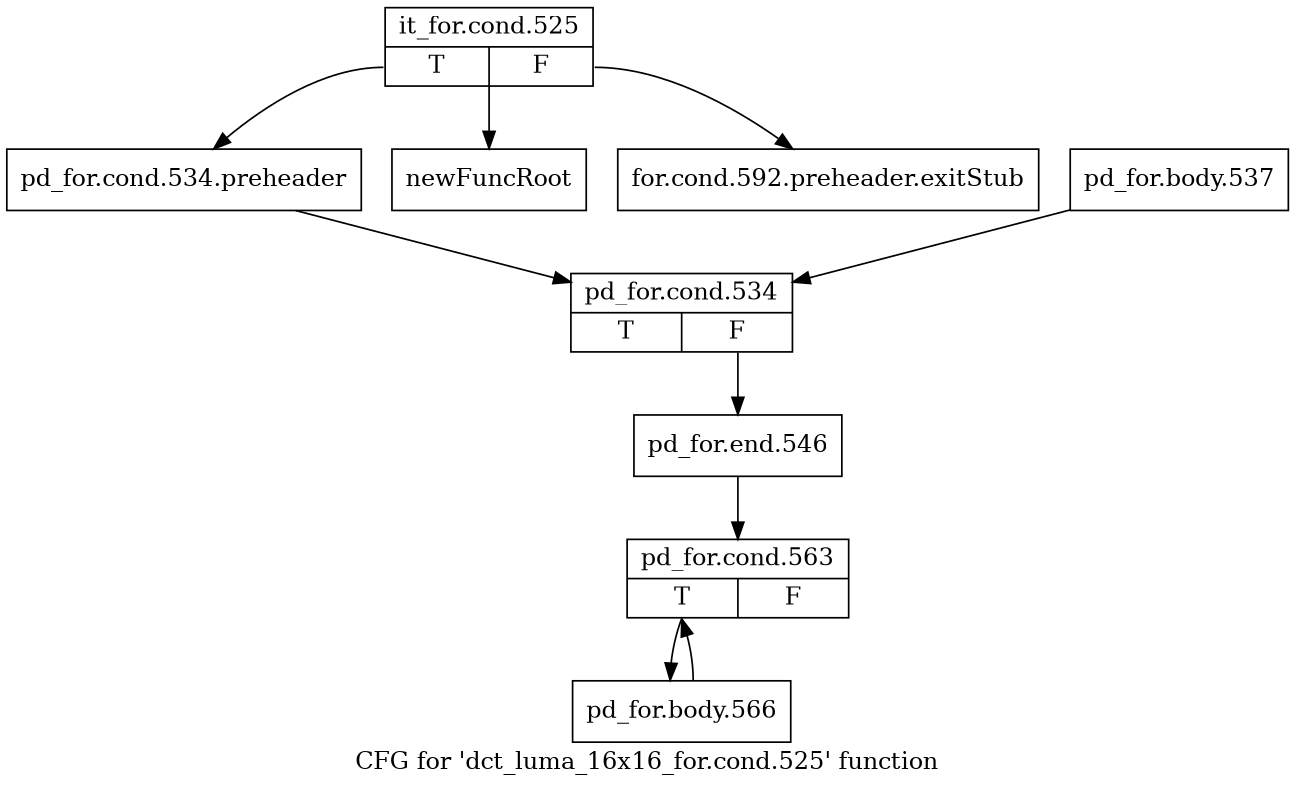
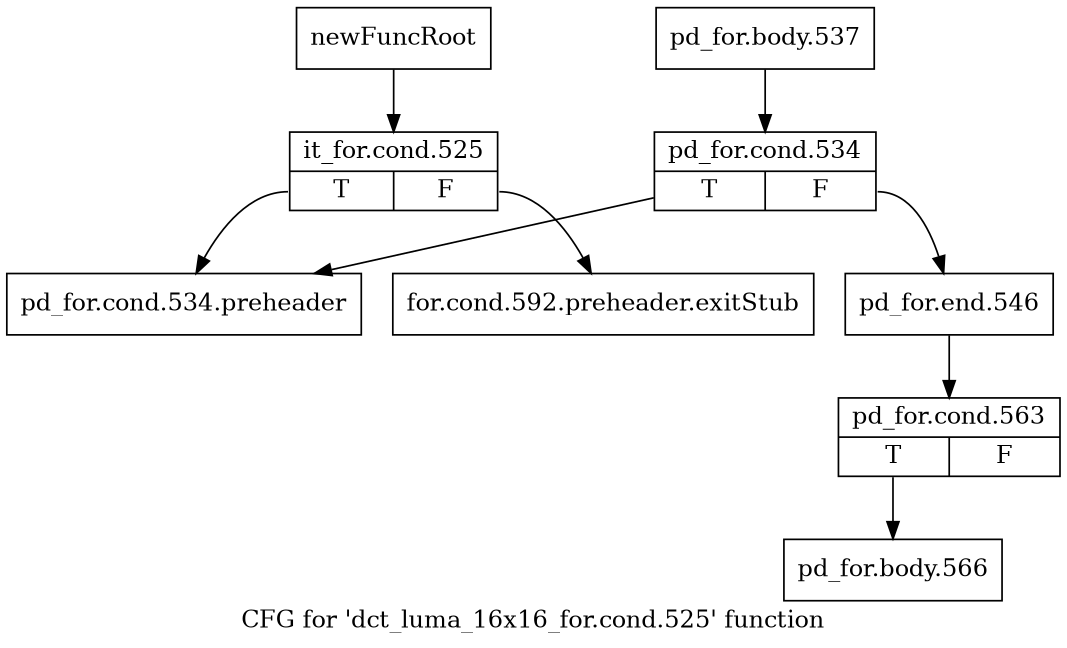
edge "it_for.cond.525" -> "newFuncRoot": reversed
edge "pd_for.cond.534.preheader" -> "pd_for.cond.534": reversed
edge "pd_for.body.566" -> "pd_for.cond.563": removed
